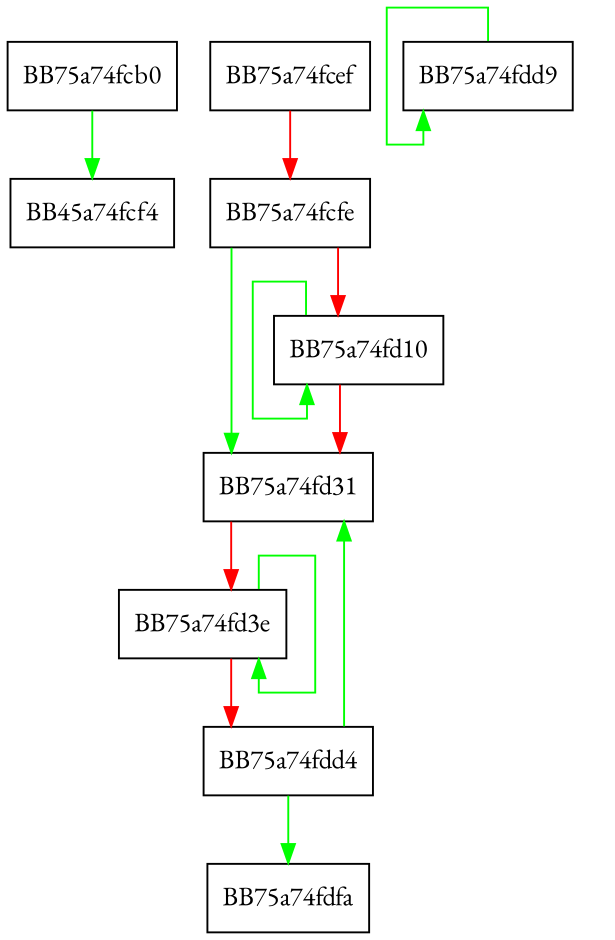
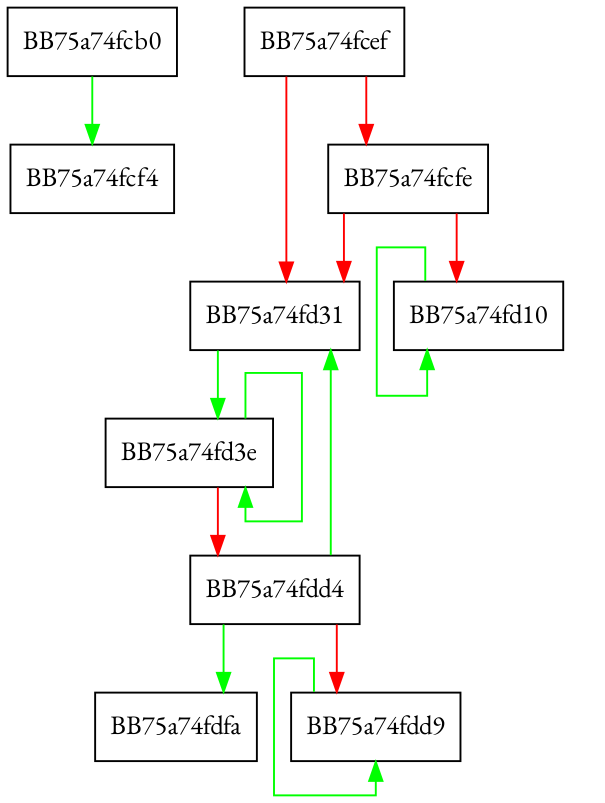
node "BB45a74fcf4": label "BB45a74fcf4" -> "BB75a74fcf4"
edge "BB75a74fcfe" -> "BB75a74fd31": color green -> red
edge "BB75a74fd10" -> "BB75a74fd31": now "BB75a74fcef" -> "BB75a74fd31"
edge "BB75a74fd31" -> "BB75a74fd3e": color red -> green
edge "BB75a74fdd4" -> "BB75a74fdd9": added
